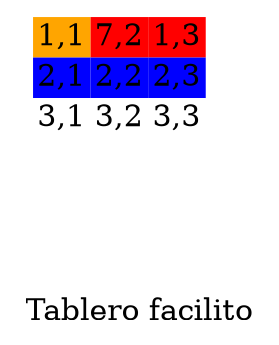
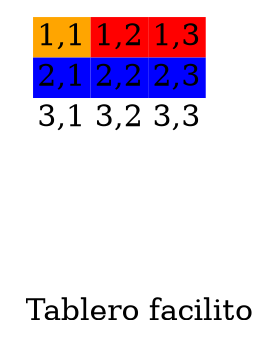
node "1,1": text "7,2" -> "1,2"
